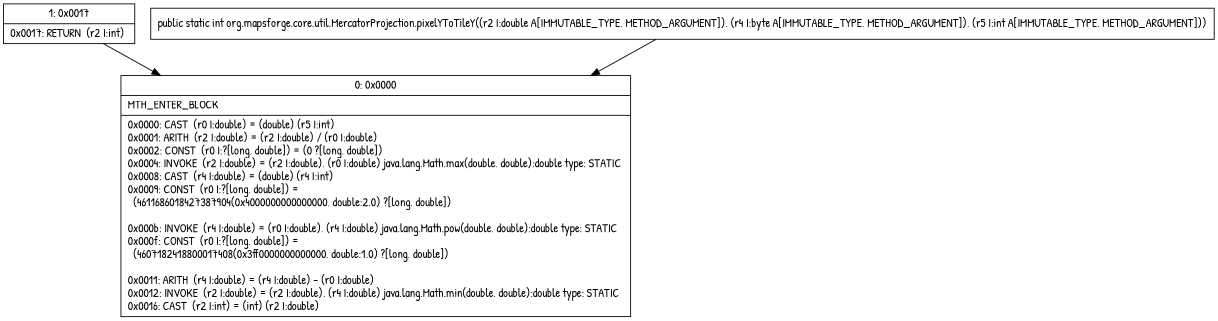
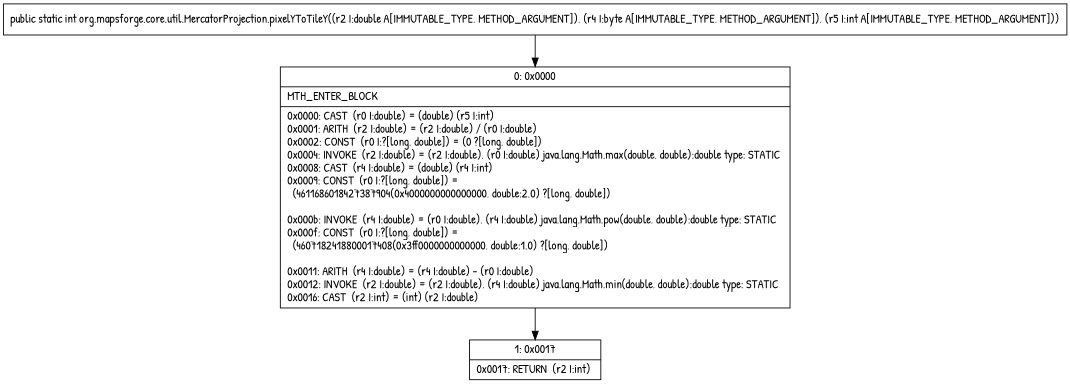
edge "1: 0x0017" -> "0: 0x0000": reversed
